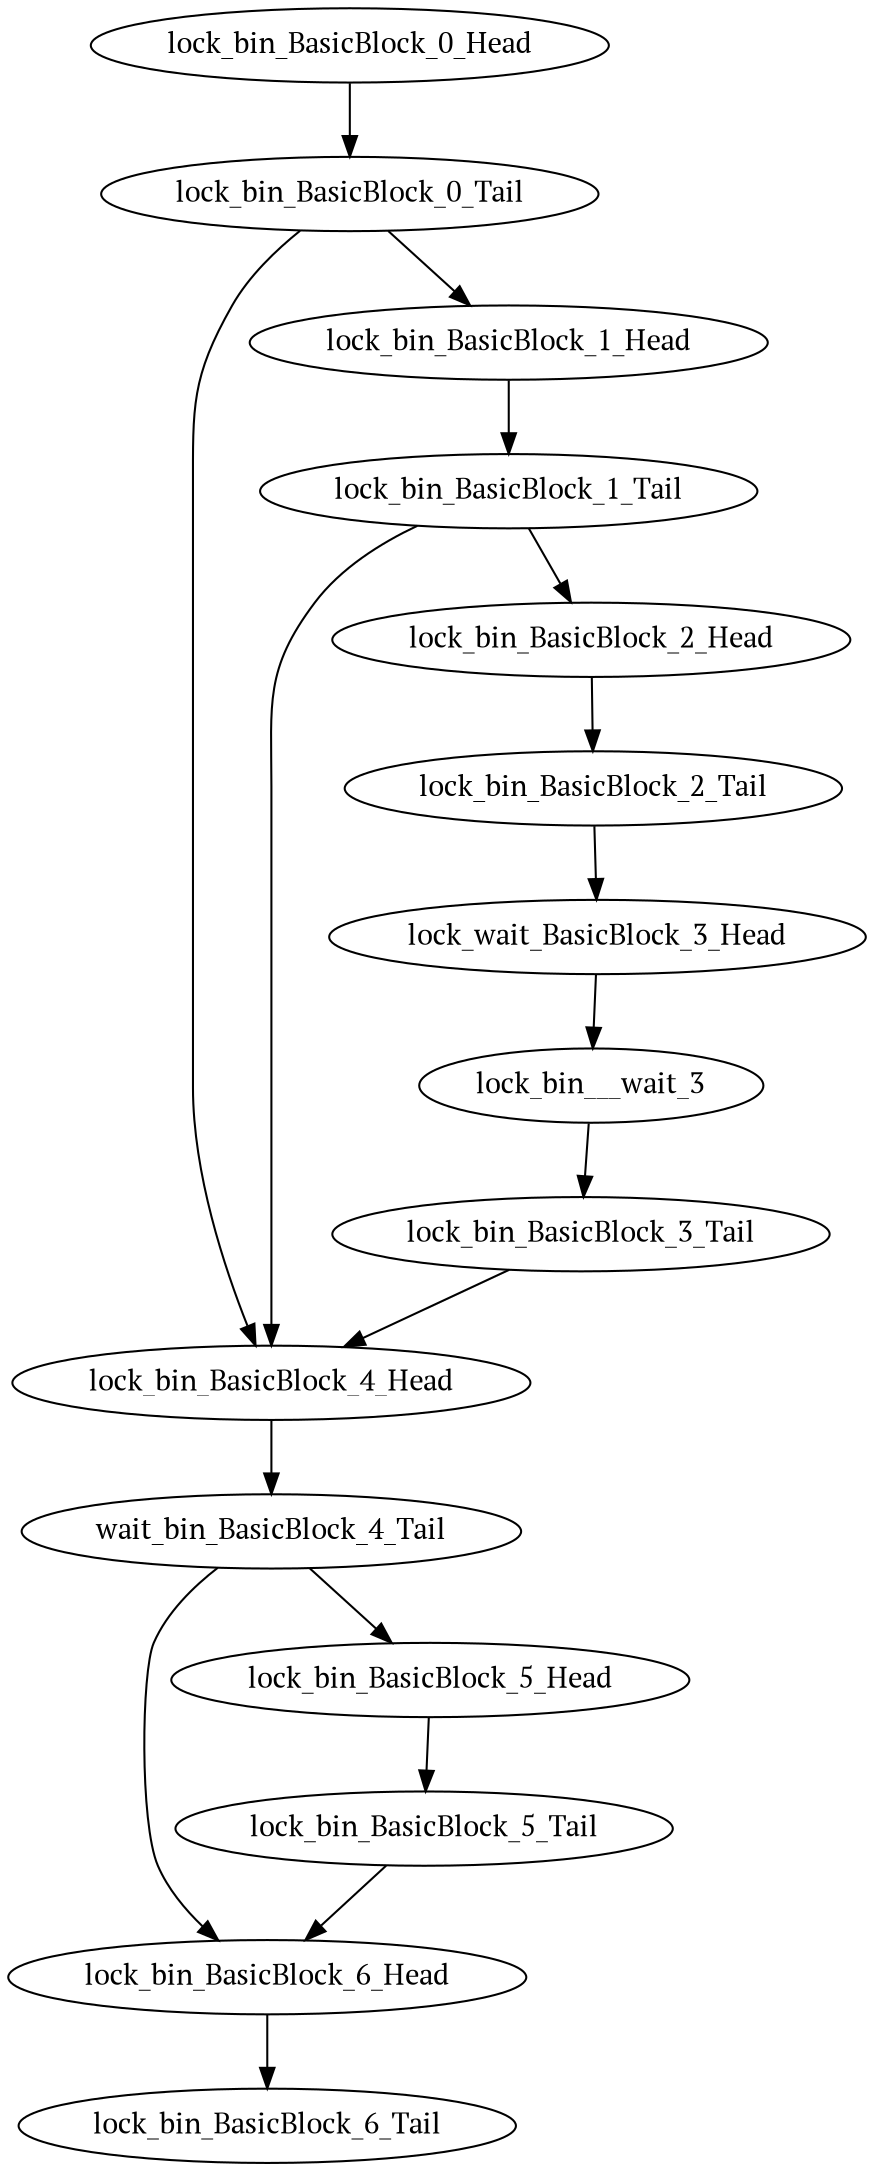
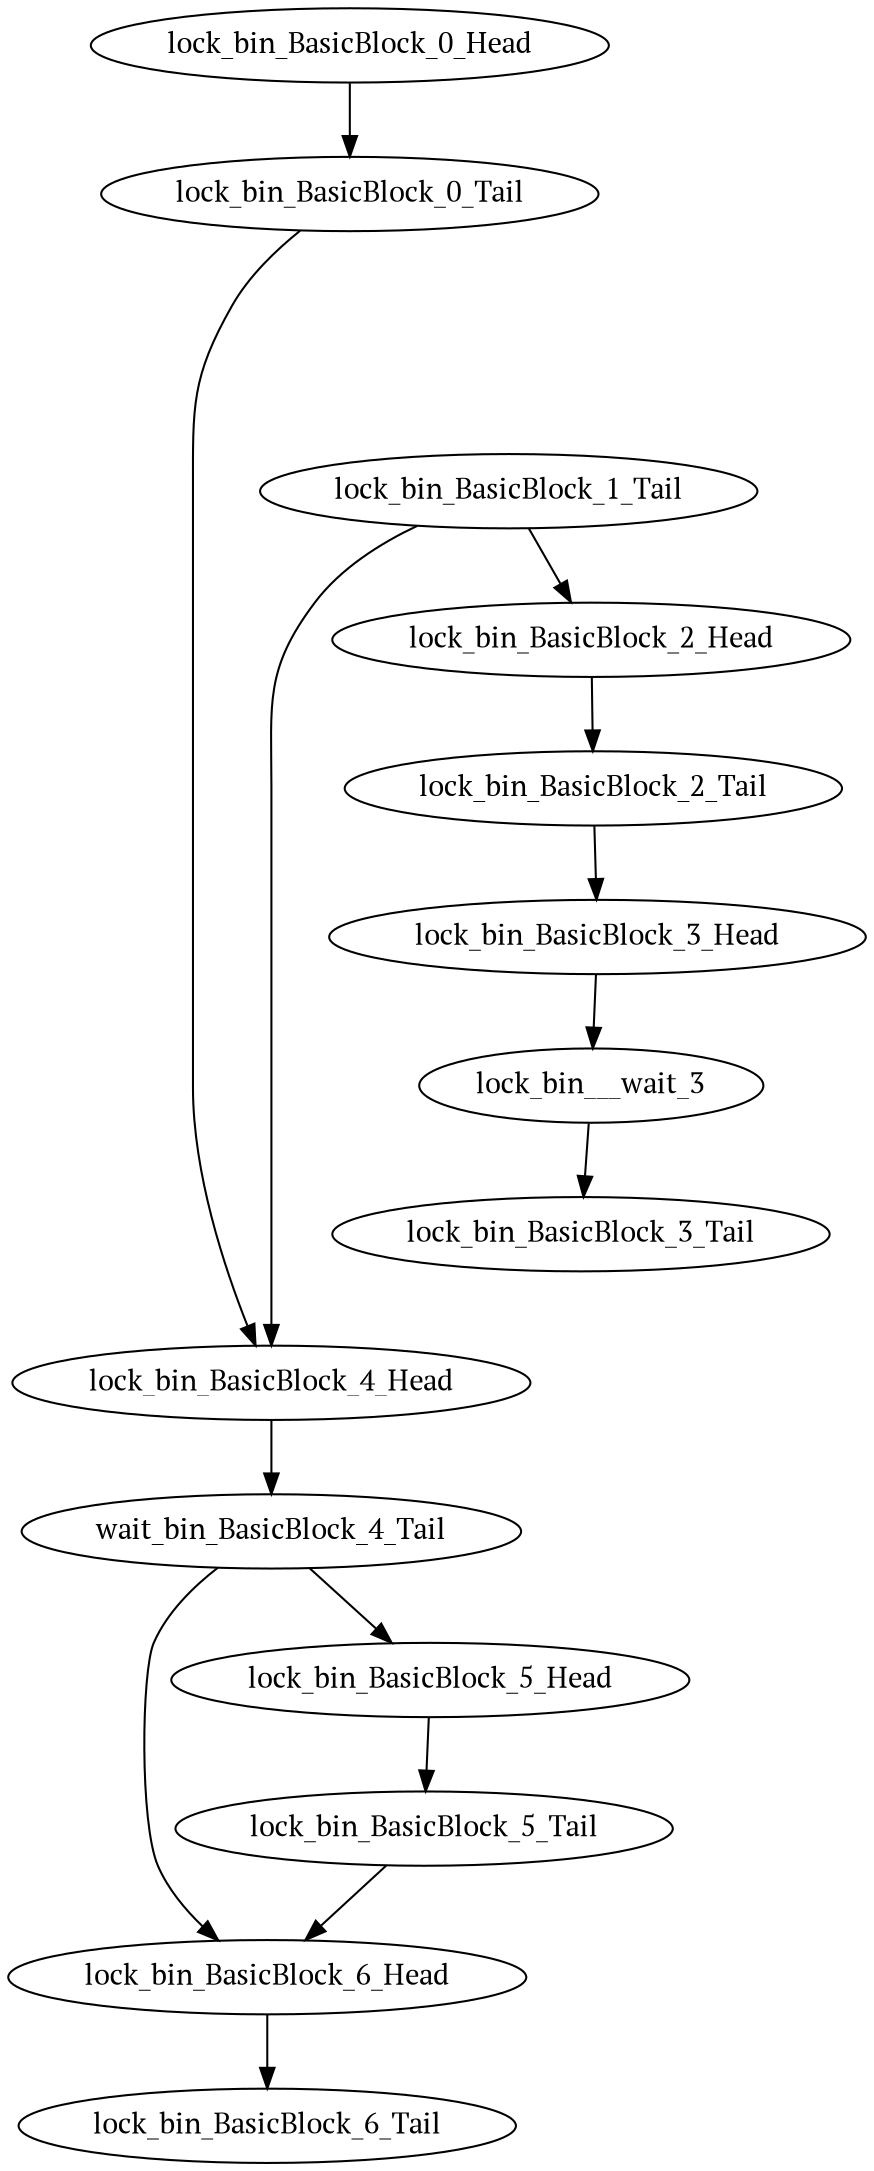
node "lock_bin_BasicBlock_1_Head": removed
node "lock_wait_BasicBlock_3_Head": label "lock_wait_BasicBlock_3_Head" -> "lock_bin_BasicBlock_3_Head"
edge "lock_bin_BasicBlock_3_Tail" -> "lock_bin_BasicBlock_4_Head": removed
